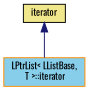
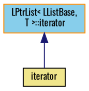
edge "LPtrList< LListBase, T >::iterator" -> "iterator": reversed
